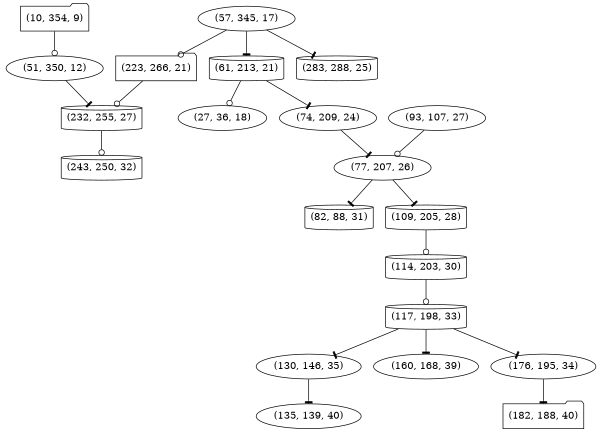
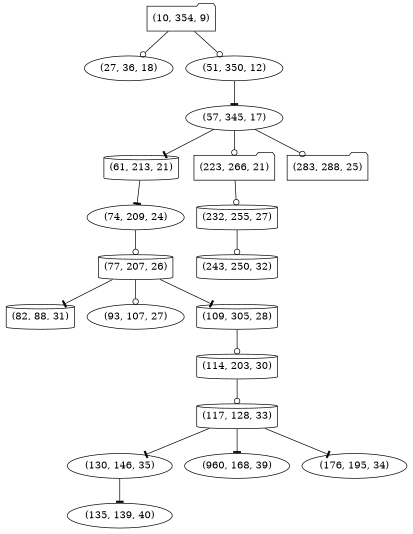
edge "(57, 345, 17)" -> "(283, 288, 25)": arrowhead tee -> odot
node "(283, 288, 25)": shape cylinder -> folder
edge "(61, 213, 21)" -> "(27, 36, 18)": now "(10, 354, 9)" -> "(27, 36, 18)"
edge "(51, 350, 12)" -> "(232, 255, 27)": now "(51, 350, 12)" -> "(57, 345, 17)"
edge "(93, 107, 27)" -> "(77, 207, 26)": reversed
edge "(74, 209, 24)" -> "(77, 207, 26)": arrowhead tee -> odot
node "(77, 207, 26)": shape ellipse -> cylinder
node "(109, 205, 28)": label "(109, 205, 28)" -> "(109, 305, 28)"
node "(117, 198, 33)": label "(117, 198, 33)" -> "(117, 128, 33)"
node "(160, 168, 39)": label "(160, 168, 39)" -> "(960, 168, 39)"
node "(182, 188, 40)": removed
